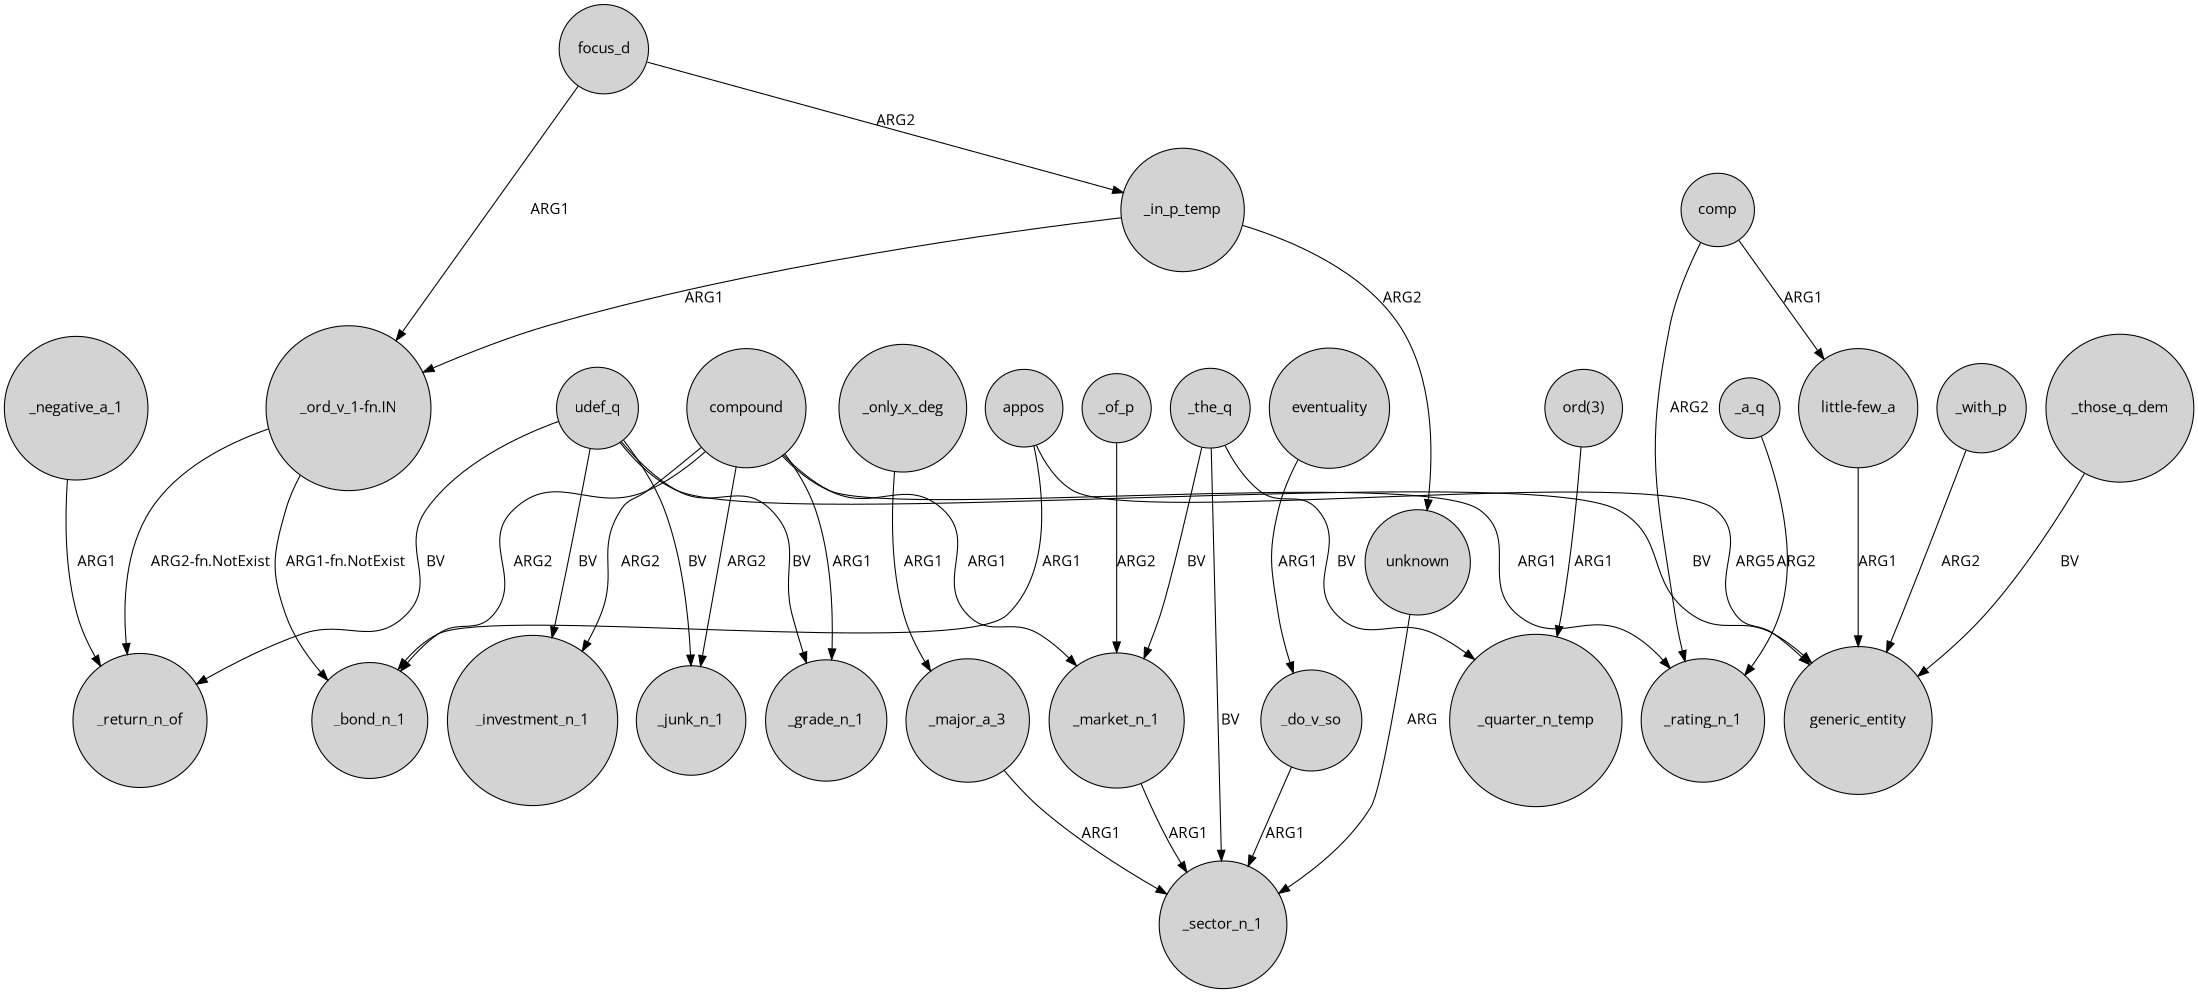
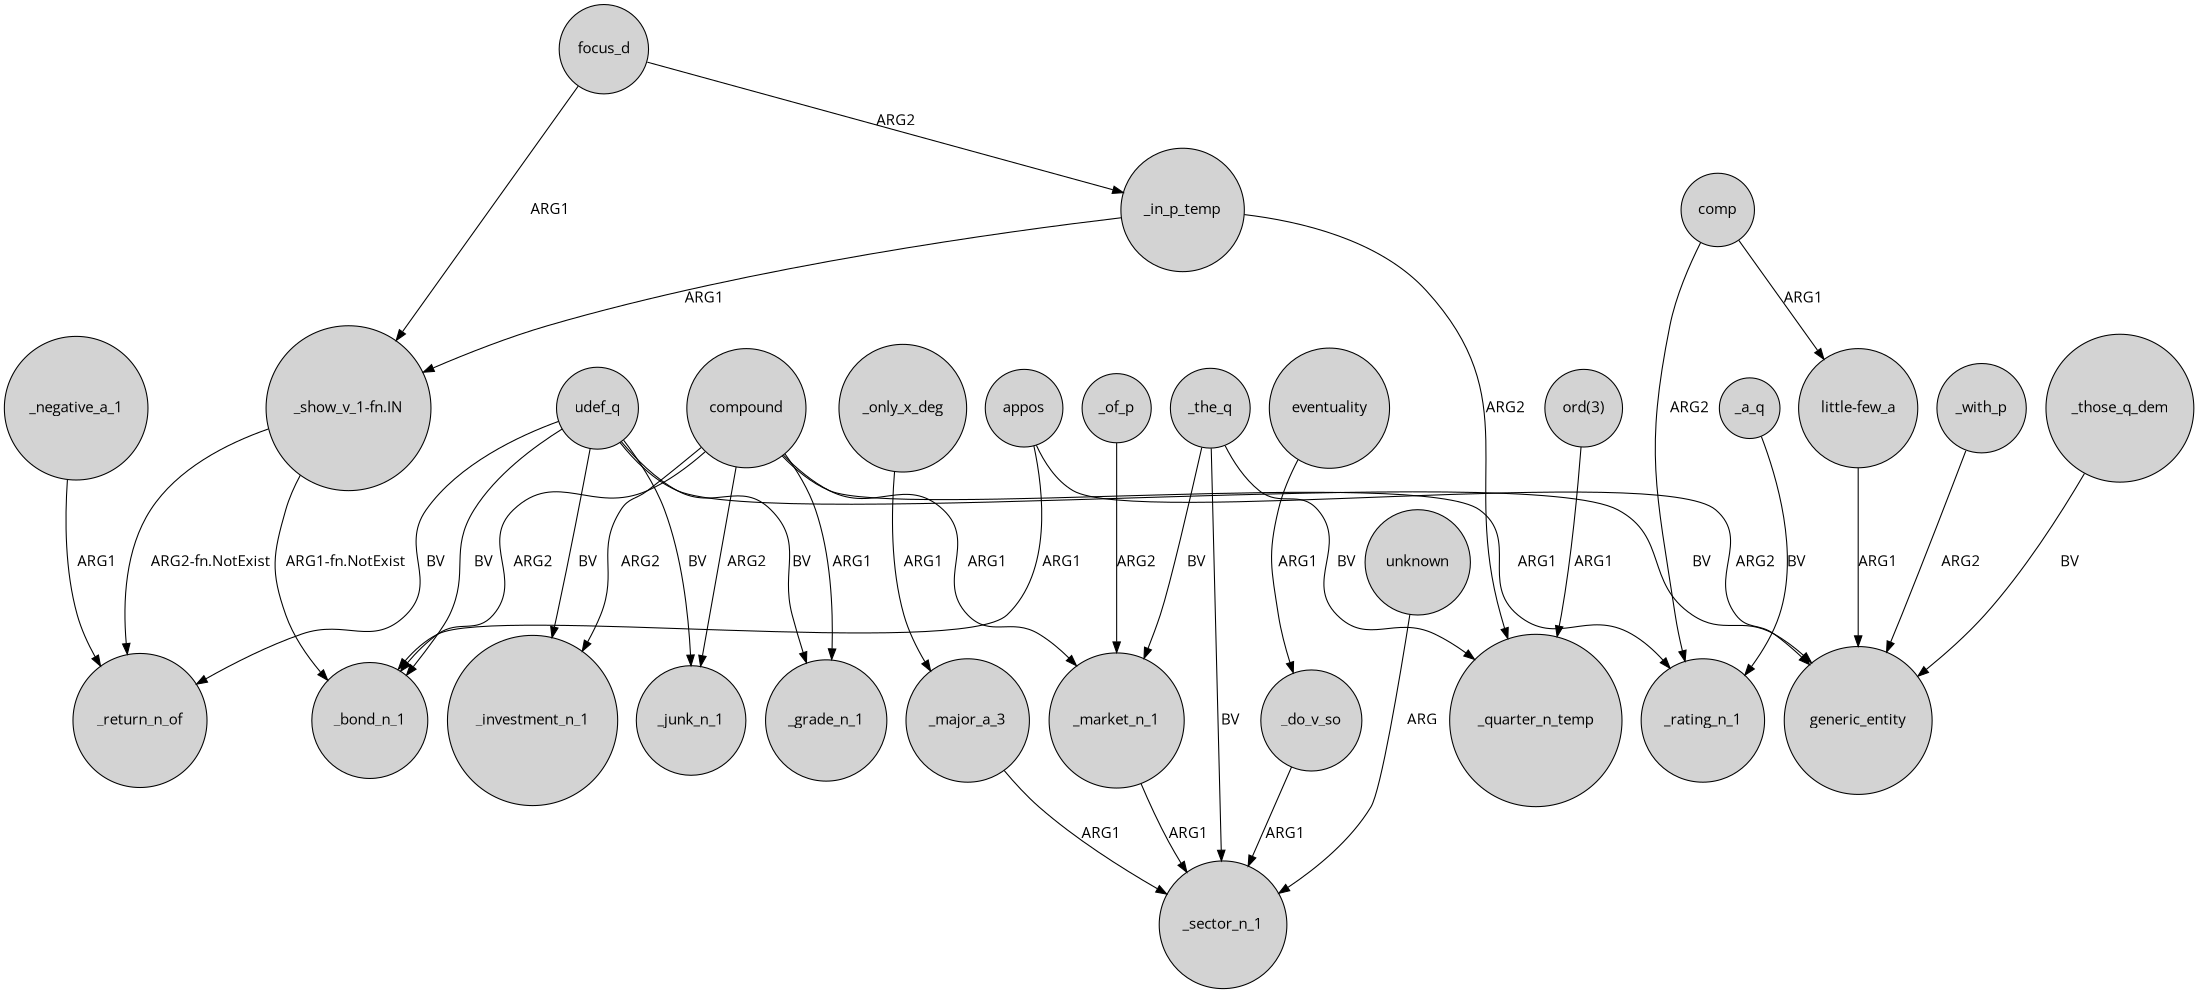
edge "_in_p_temp" -> "unknown": now "_in_p_temp" -> "_quarter_n_temp"
node "_ord_v_1-fn.IN": label "_ord_v_1-fn.IN" -> "_show_v_1-fn.IN"
edge "udef_q" -> "_bond_n_1": added, label "BV"
edge "appos" -> "generic_entity": label "ARG5" -> "ARG2"
edge "_a_q" -> "_rating_n_1": label "ARG2" -> "BV"
